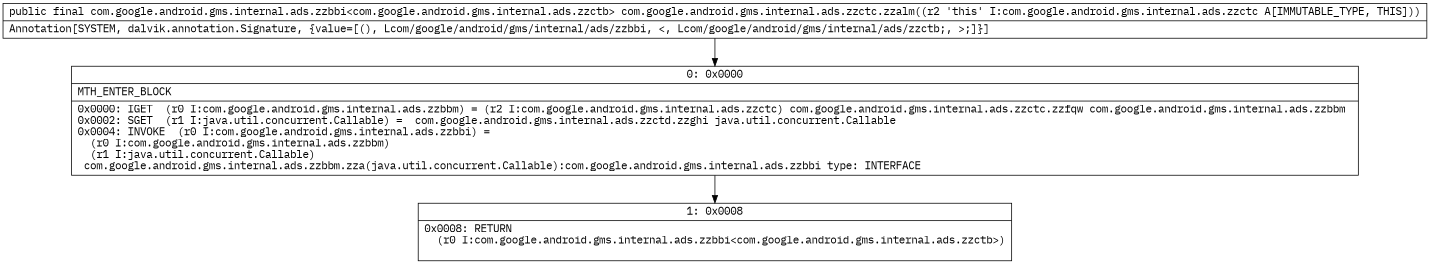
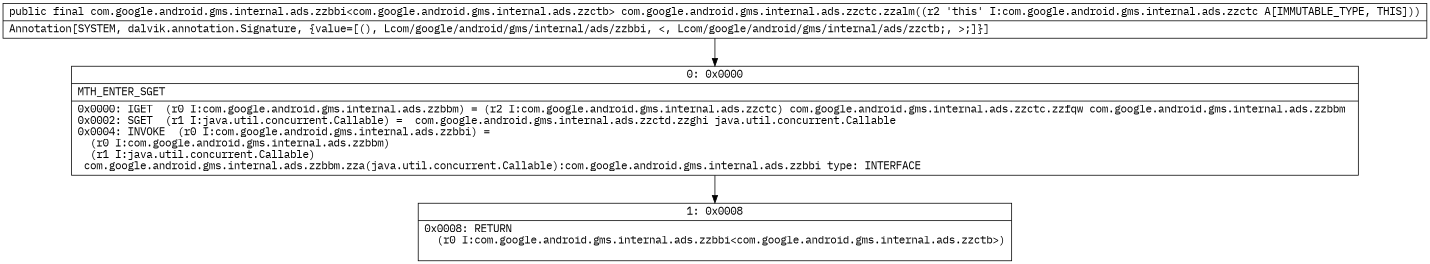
node "0: 0x0000": text "MTH_ENTER_BLOCK" -> "MTH_ENTER_SGET"
